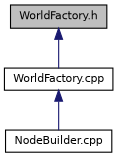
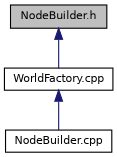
node "WorldFactory.h": label "WorldFactory.h" -> "NodeBuilder.h"
